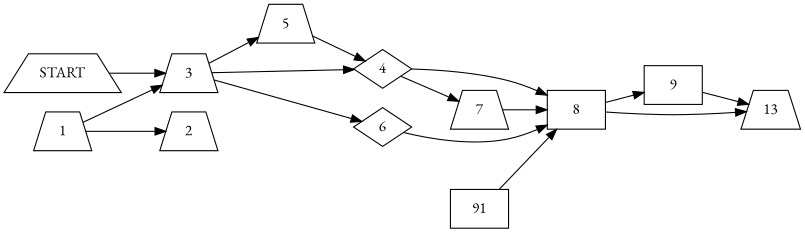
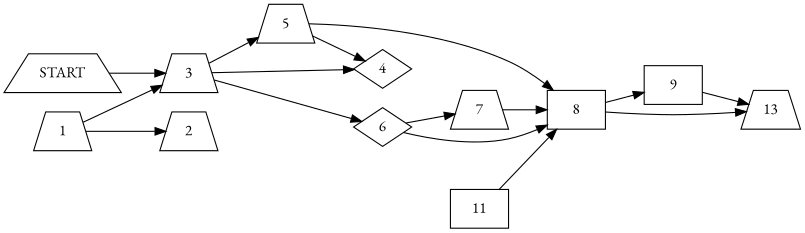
edge "4" -> "8": now "5" -> "8"
edge "4" -> "7": now "6" -> "7"
node "91": label "91" -> "11"
